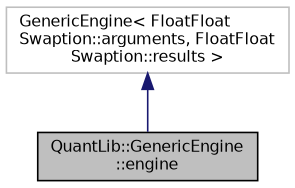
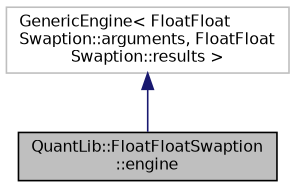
node "QuantLib::GenericEngine ::engine": label "QuantLib::GenericEngine ::engine" -> "QuantLib::FloatFloatSwaption ::engine"
